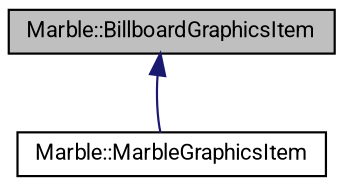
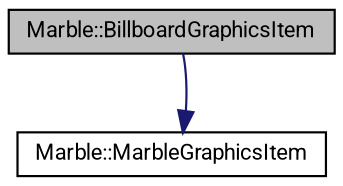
edge "Marble::MarbleGraphicsItem" -> "Marble::BillboardGraphicsItem": reversed
